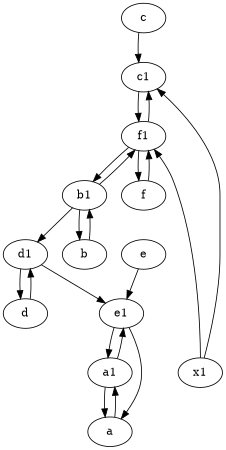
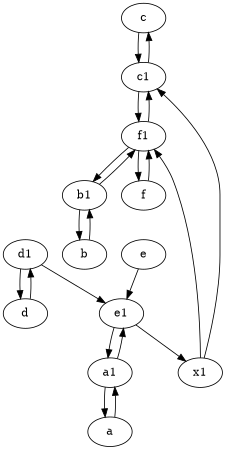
edge "c1" -> "c": added
edge "b1" -> "d1": removed
edge "e1" -> "a": now "e1" -> "x1"
